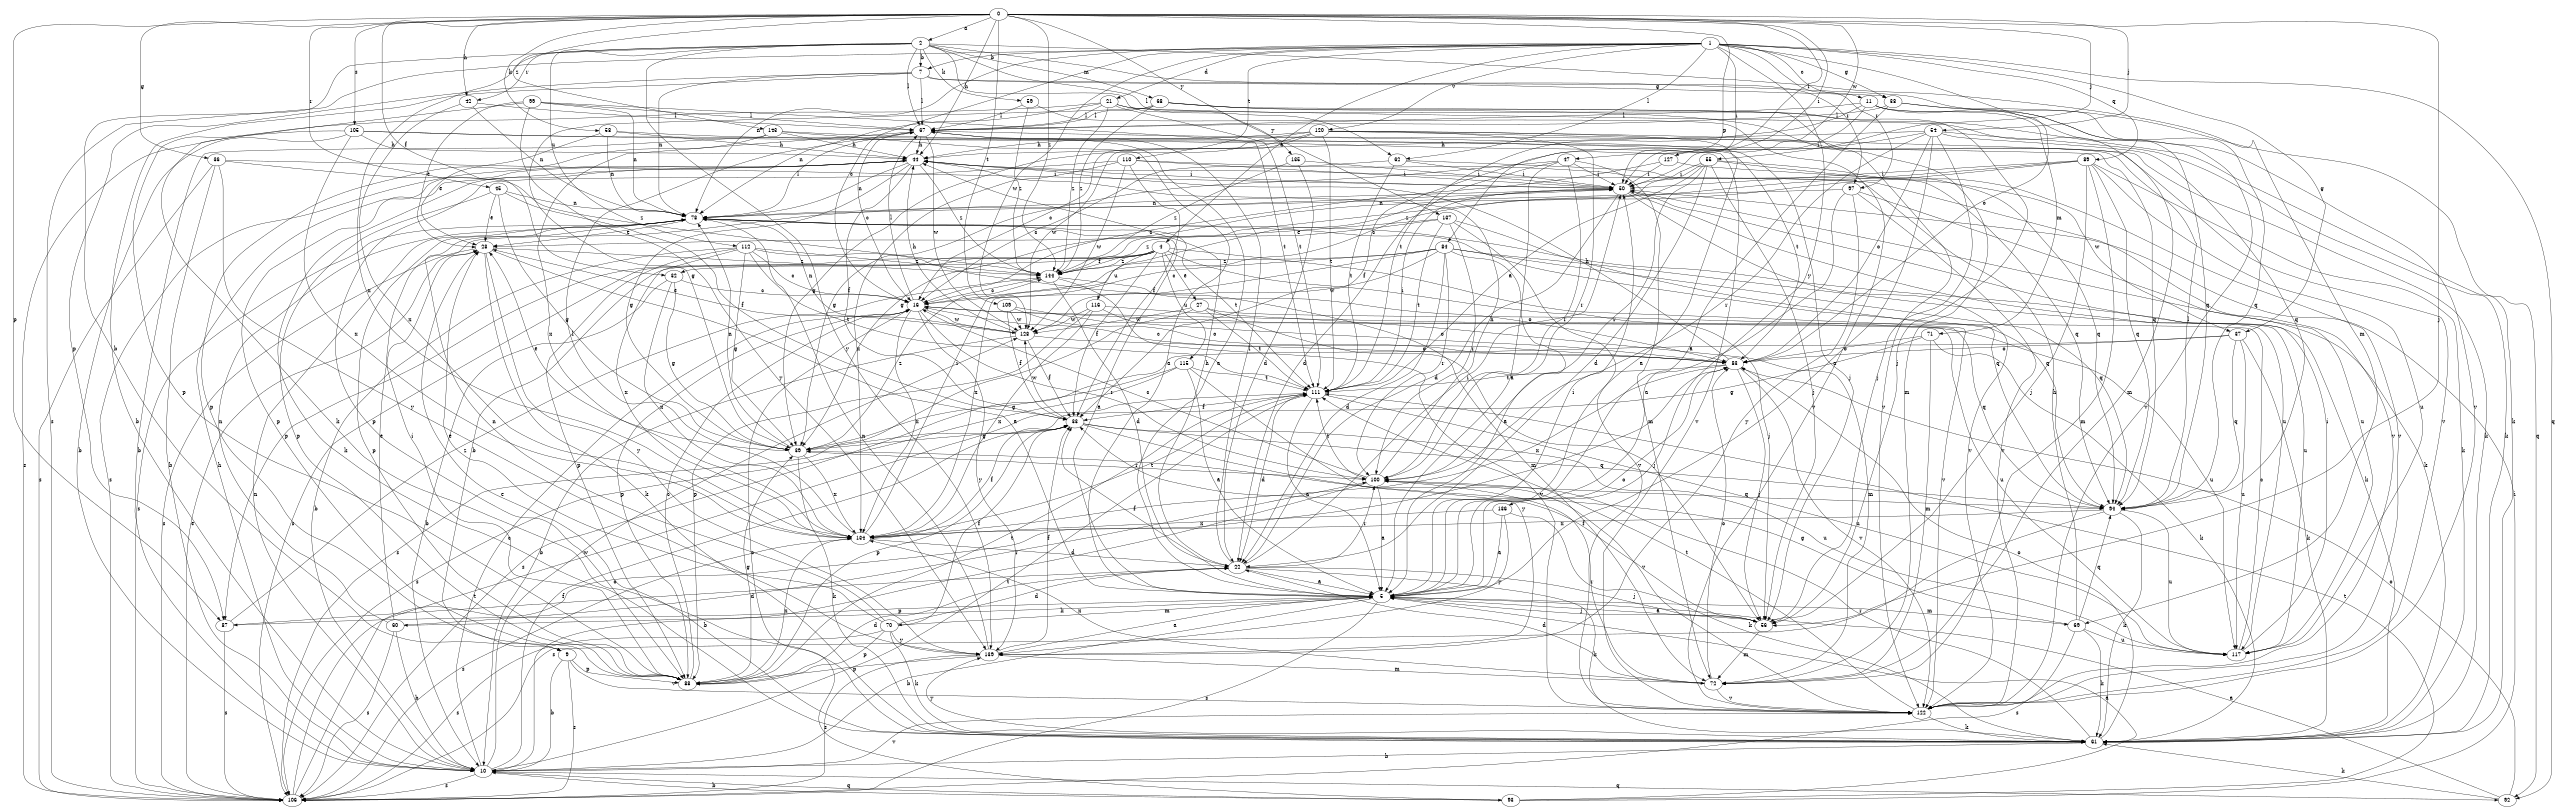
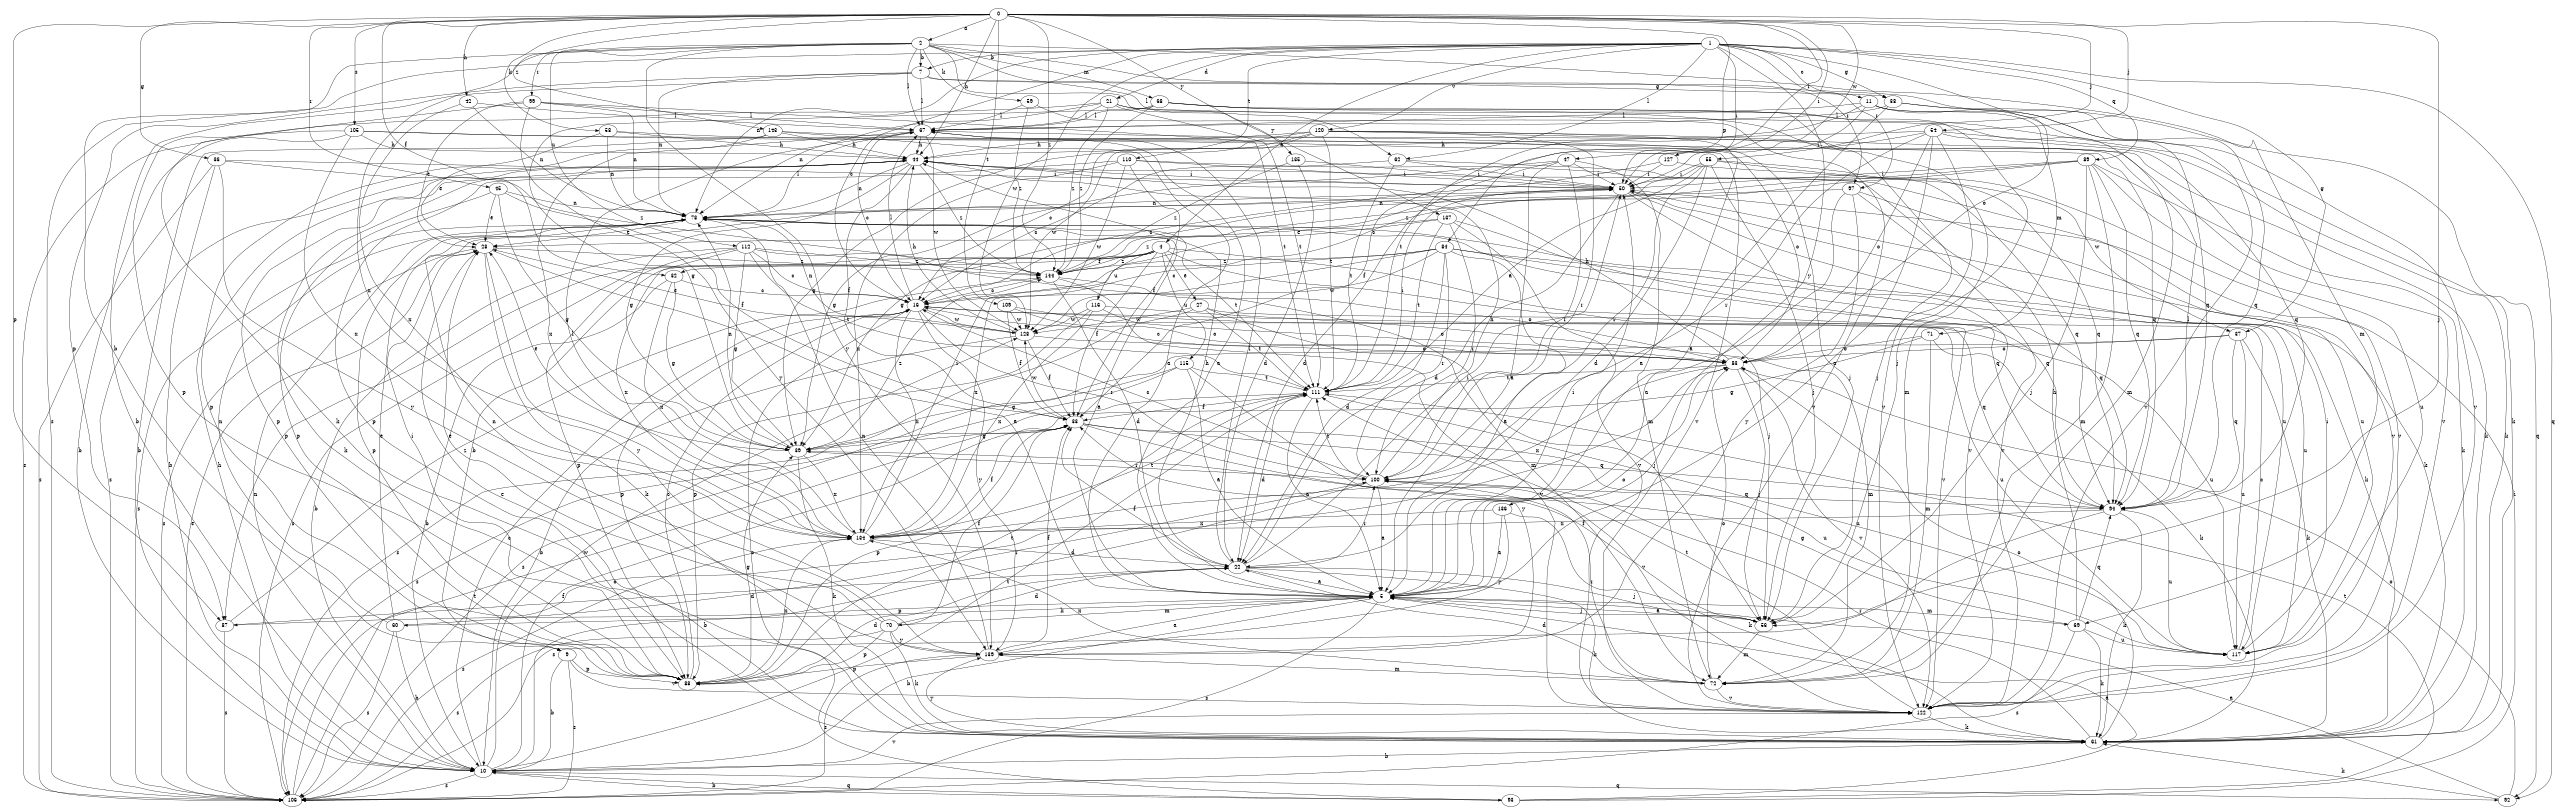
edge "2" -> "42": now "2" -> "99"
edge "105" -> "83": label "t" -> "o"
